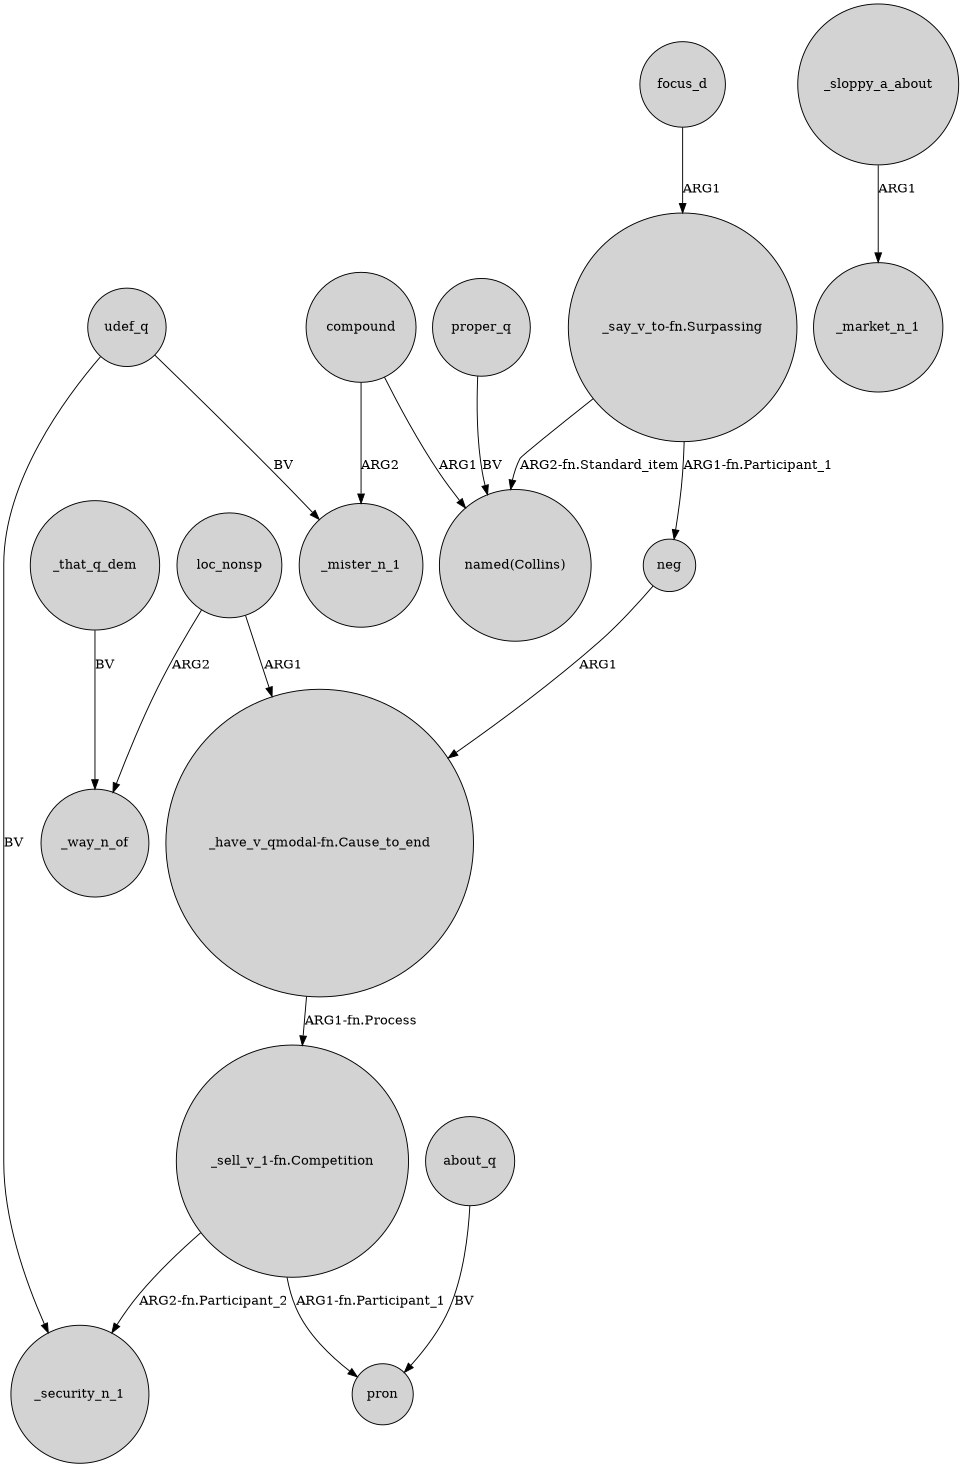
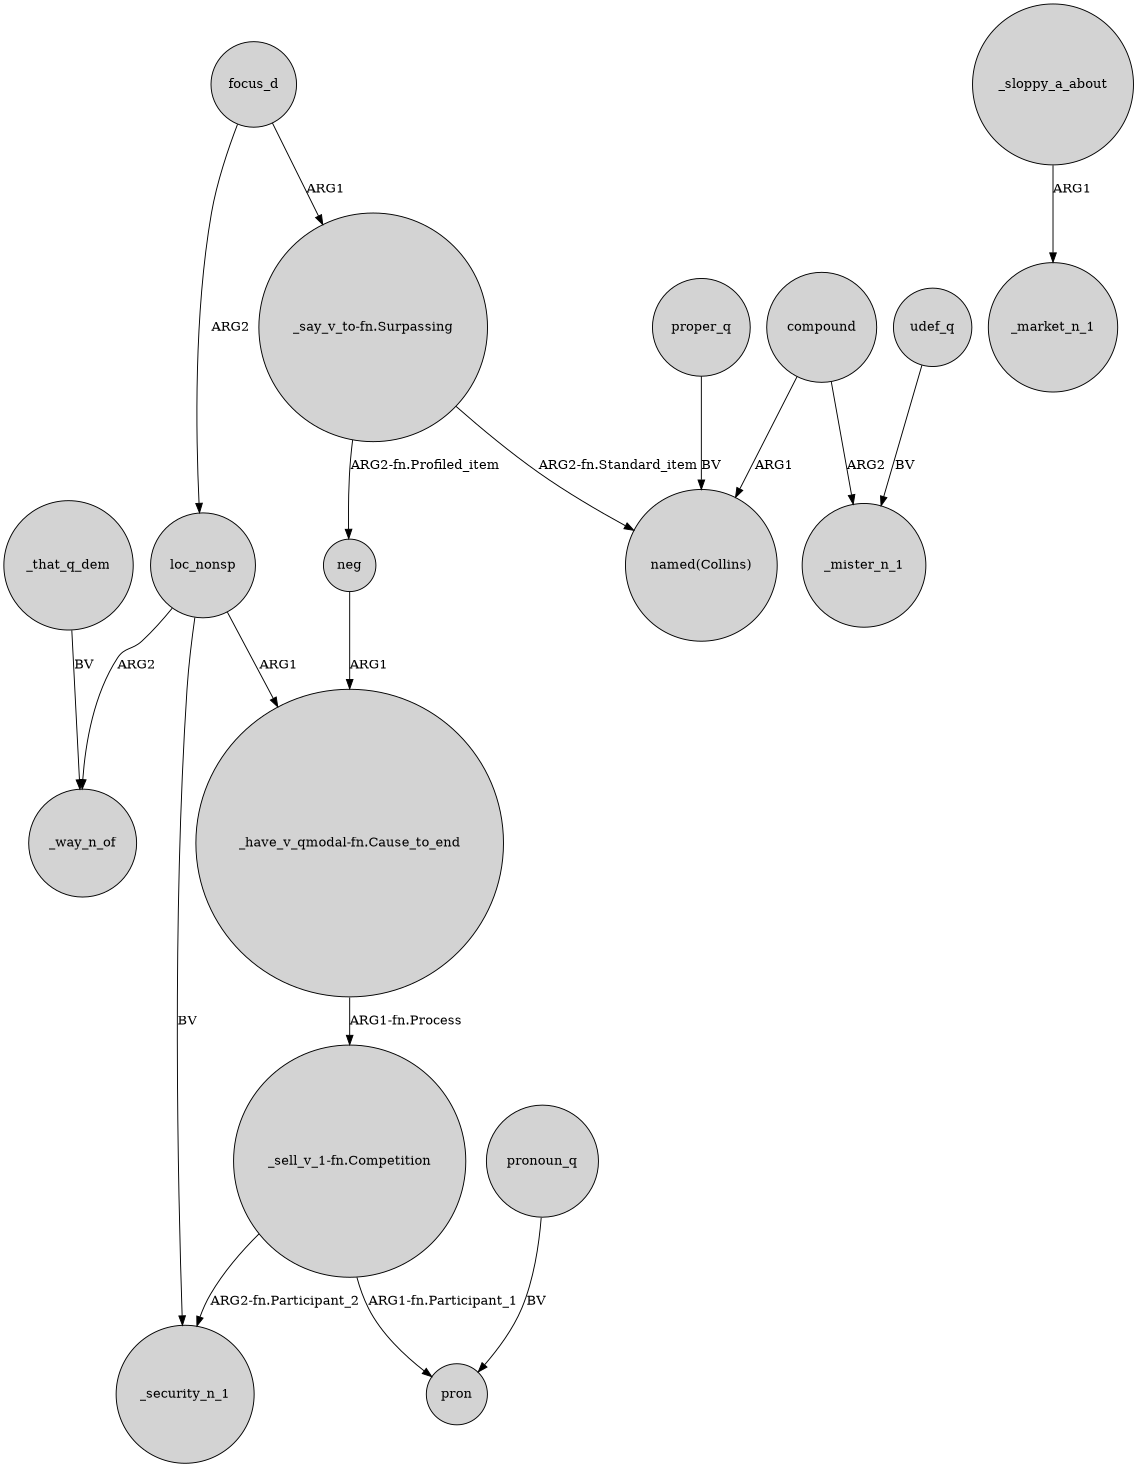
edge "focus_d" -> "loc_nonsp": added, label "ARG2"
edge "_say_v_to-fn.Surpassing" -> "neg": label "ARG1-fn.Participant_1" -> "ARG2-fn.Profiled_item"
edge "udef_q" -> "_security_n_1": now "loc_nonsp" -> "_security_n_1"
node "about_q": label "about_q" -> "pronoun_q"
